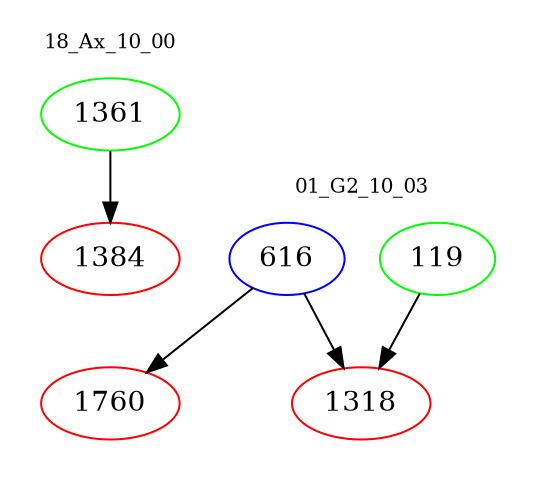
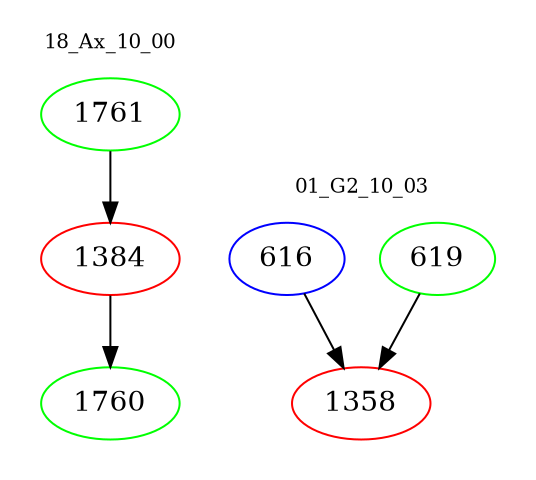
node "1361": label "1361" -> "1761"
node "119": label "119" -> "619"
edge "616" -> "1760": now "1384" -> "1760"
node "1760": color red -> green
node "1318": label "1318" -> "1358"
